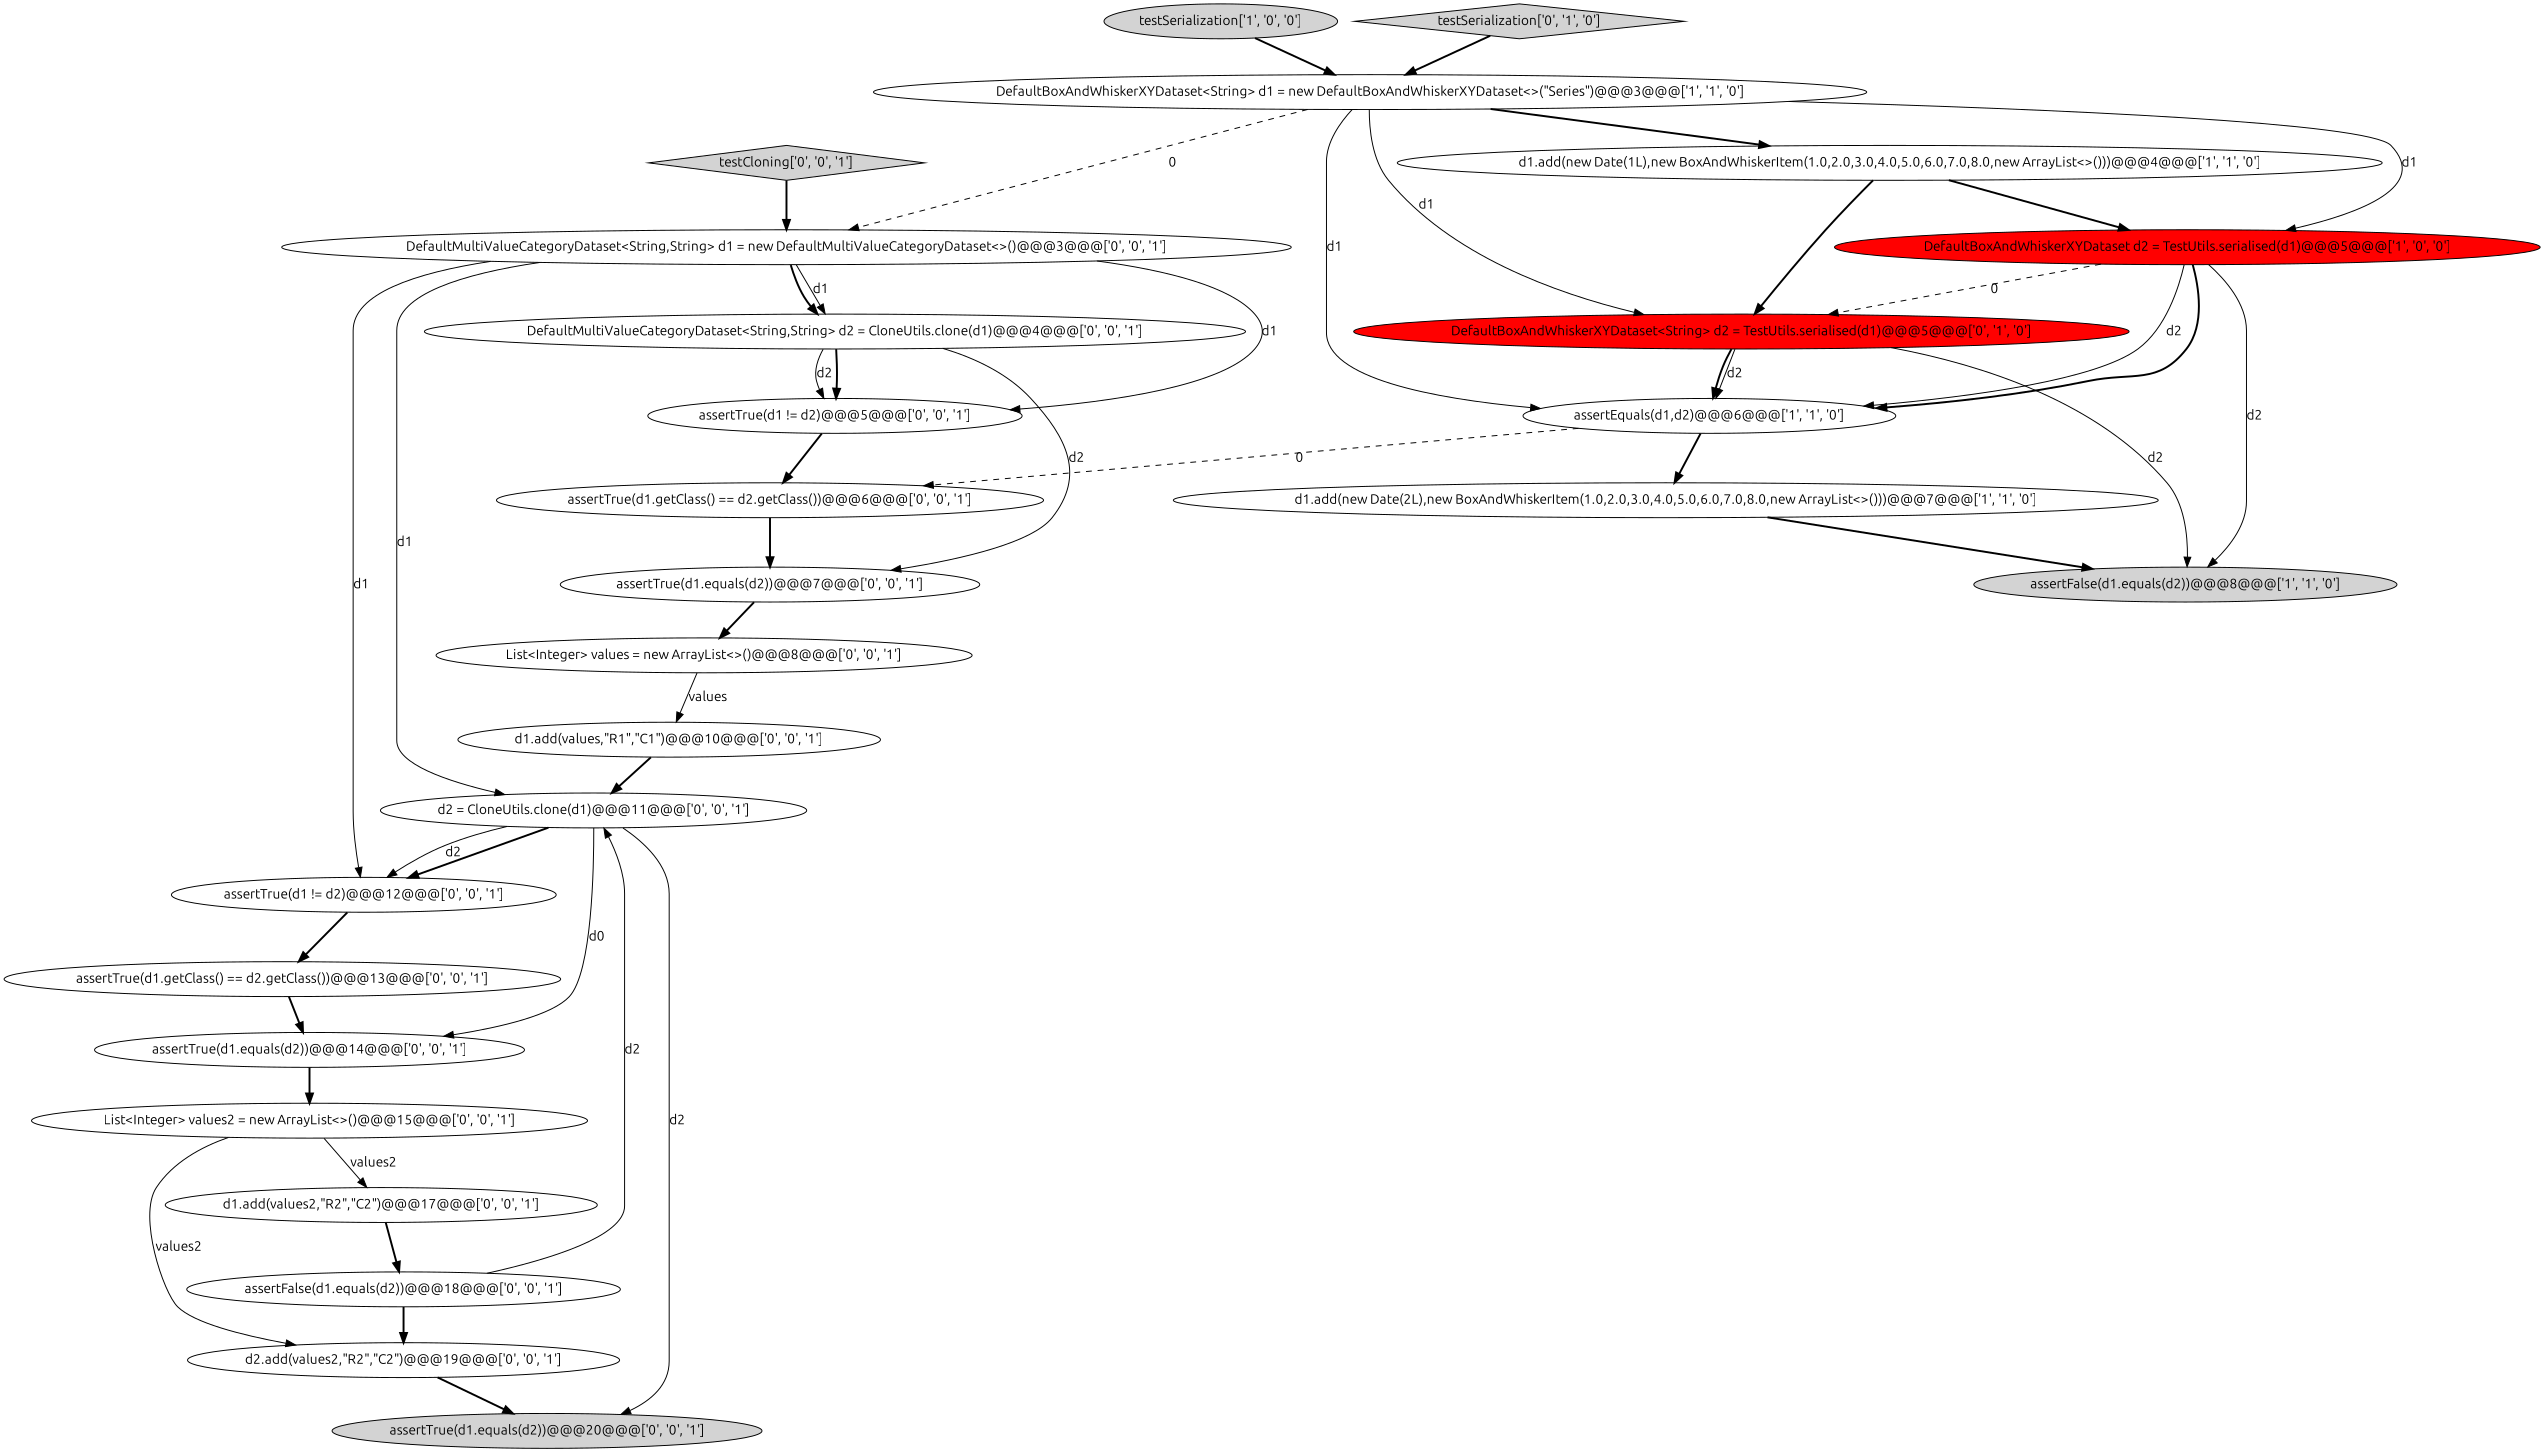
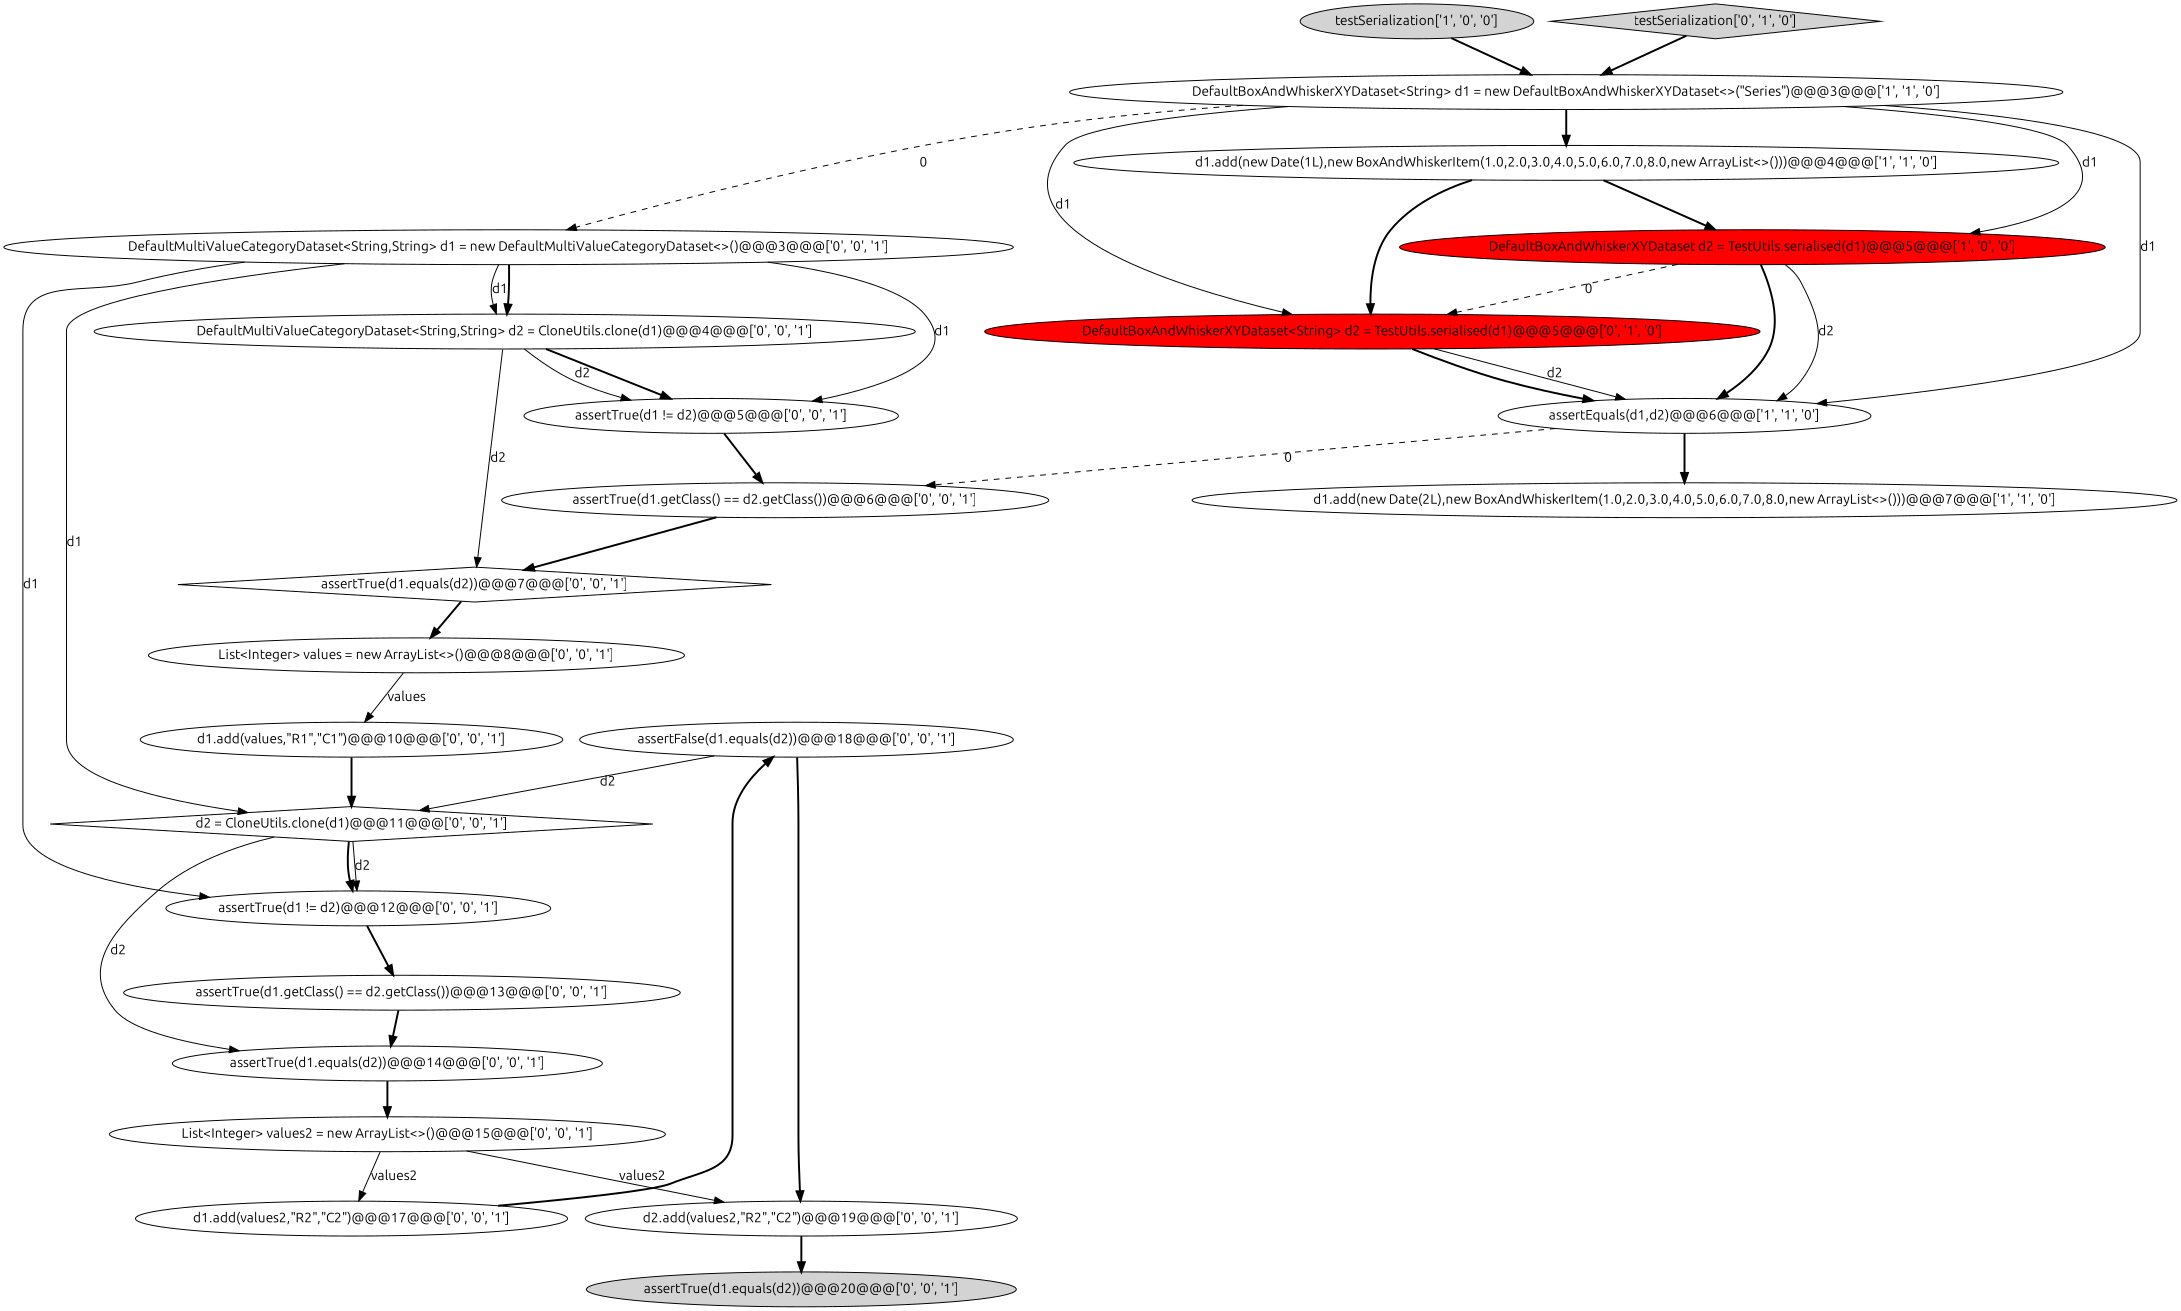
node "testCloning['0', '0', '1']": removed
node "assertTrue(d1.equals(d2))@@@7@@@['0', '0', '1']": shape ellipse -> diamond
node "assertFalse(d1.equals(d2))@@@8@@@['1', '1', '0']": removed
node "d2 = CloneUtils.clone(d1)@@@11@@@['0', '0', '1']": shape ellipse -> diamond
edge "d2 = CloneUtils.clone(d1)@@@11@@@['0', '0', '1']" -> "assertTrue(d1.equals(d2))@@@14@@@['0', '0', '1']": label "d0" -> "d2"
edge "d2 = CloneUtils.clone(d1)@@@11@@@['0', '0', '1']" -> "assertTrue(d1.equals(d2))@@@20@@@['0', '0', '1']": removed, label "d2"
